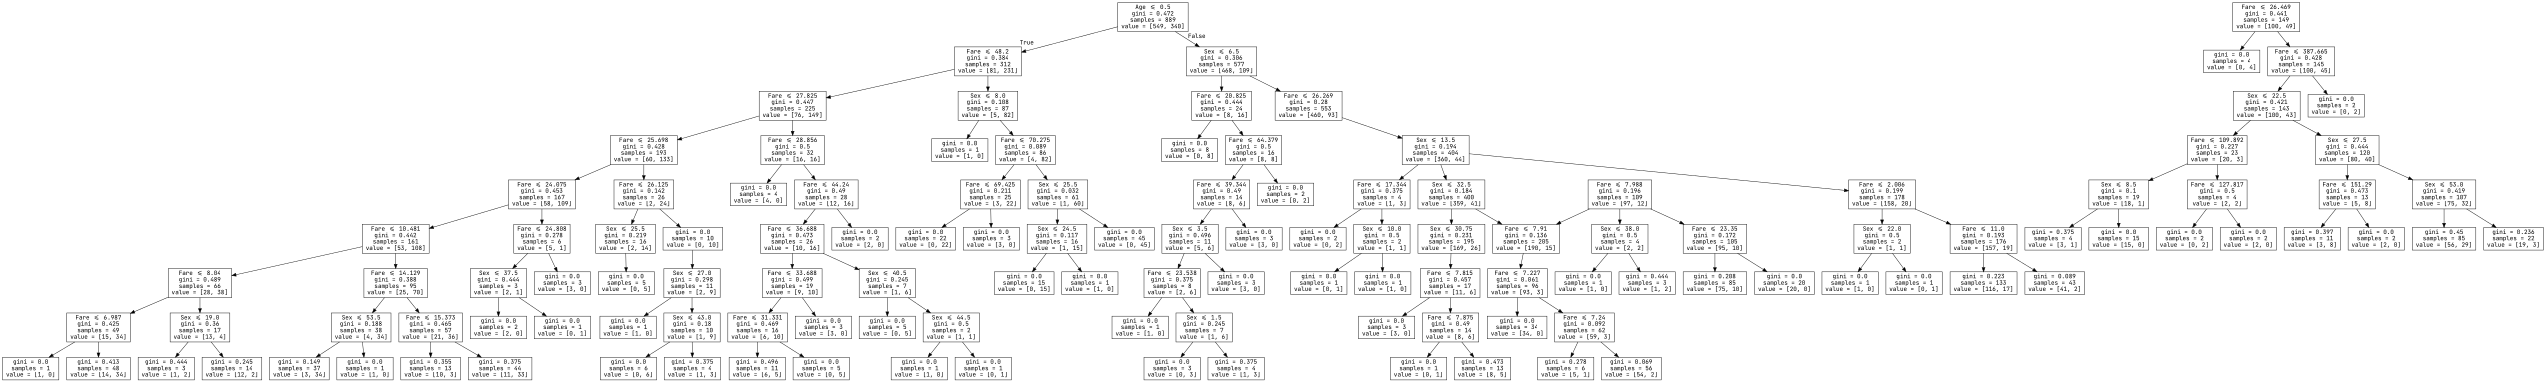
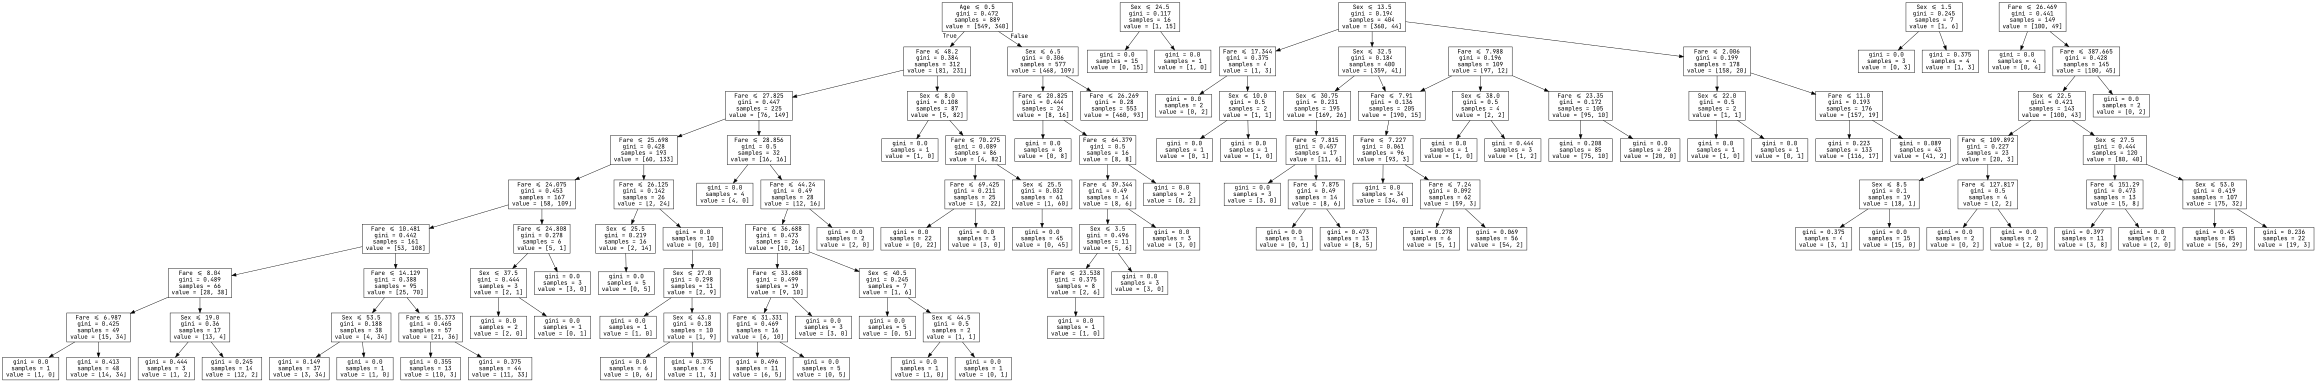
edge "Fare <= 26.269 gini = 0.28 samples = 553 value = [460, 93]" -> "Sex <= 13.5 gini = 0.194 samples = 404 value = [360, 44]": removed
edge "Sex <= 25.5 gini = 0.032 samples = 61 value = [1, 60]" -> "Sex <= 24.5 gini = 0.117 samples = 16 value = [1, 15]": removed
edge "Fare <= 23.538 gini = 0.375 samples = 8 value = [2, 6]" -> "Sex <= 1.5 gini = 0.245 samples = 7 value = [1, 6]": removed
